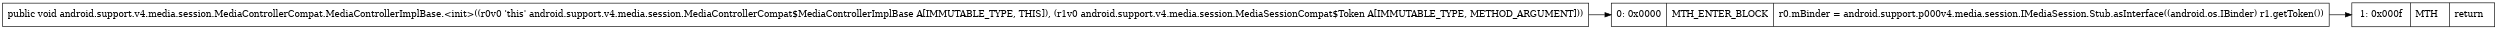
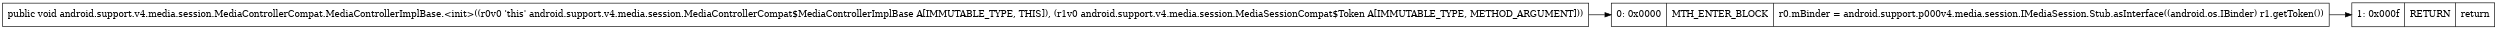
node "1: 0x000f": text "MTH" -> "RETURN"
